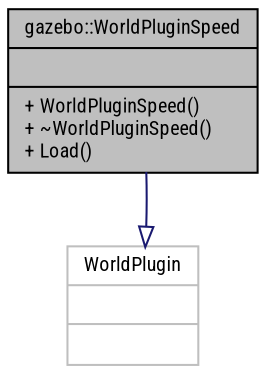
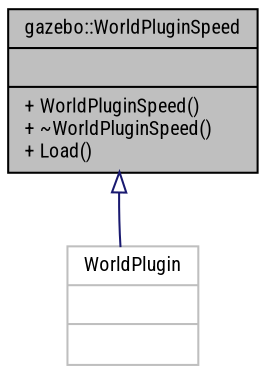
edge "gazebo::WorldPluginSpeed" -> "WorldPlugin": reversed
